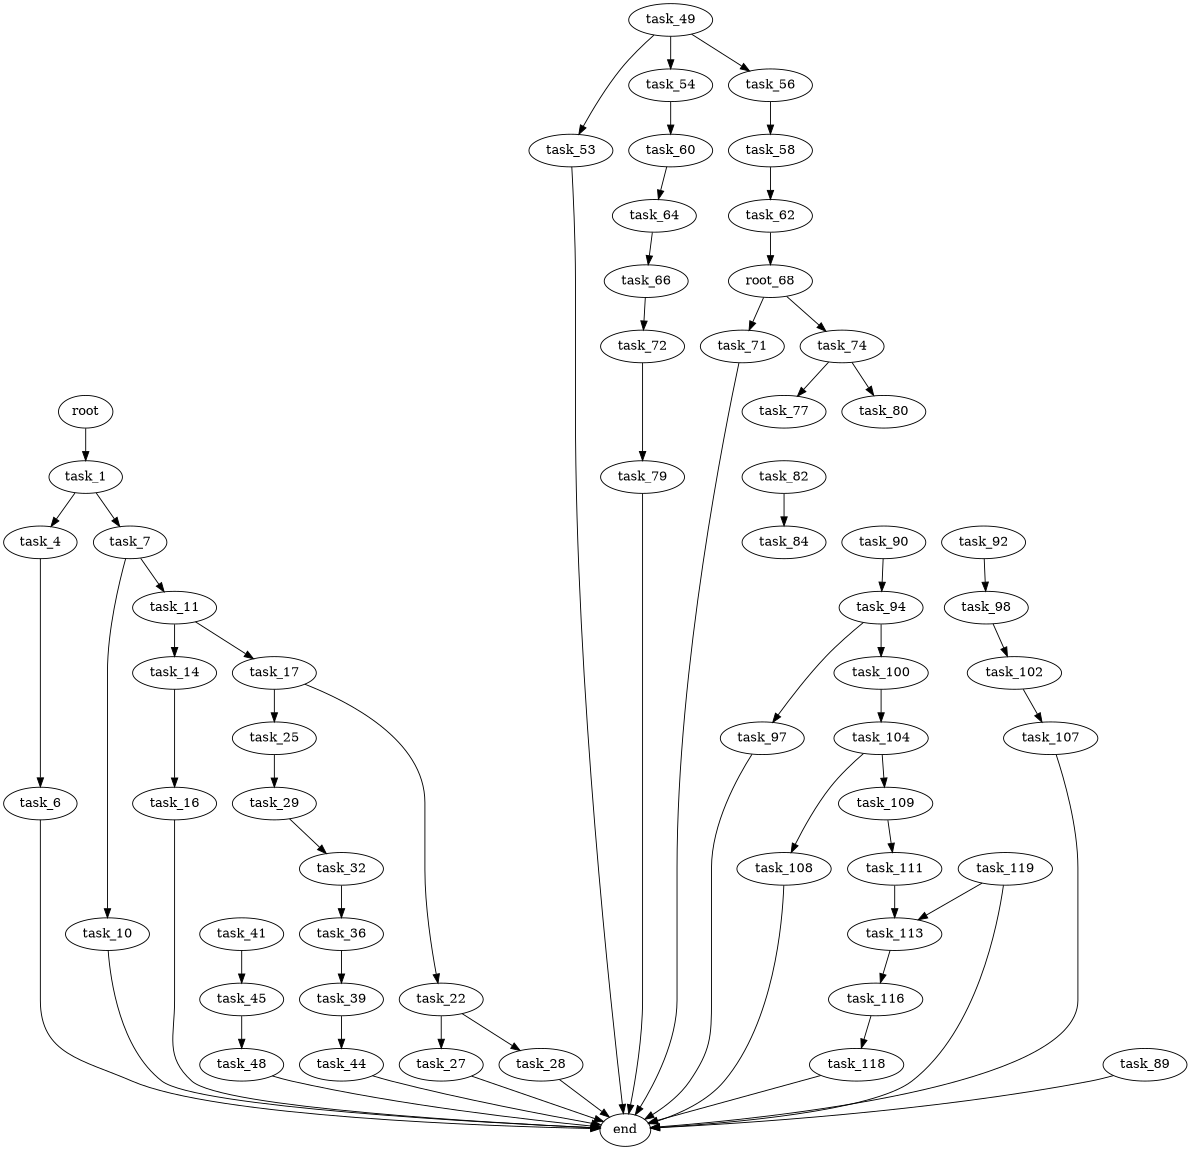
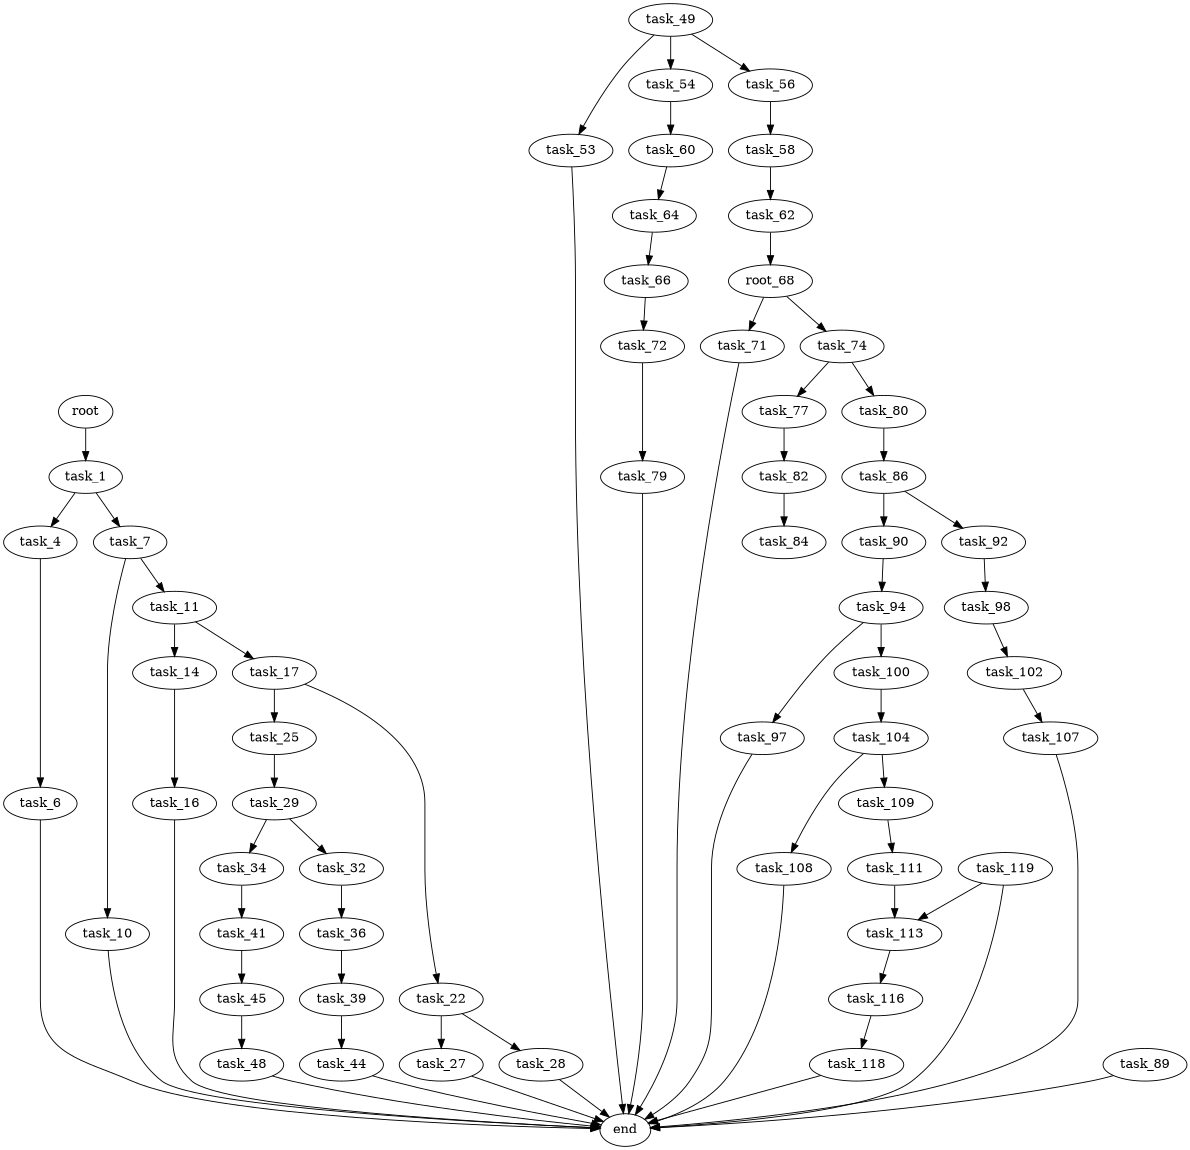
edge "task_77" -> "task_82": added
node "task_86": added
node "task_34": added
